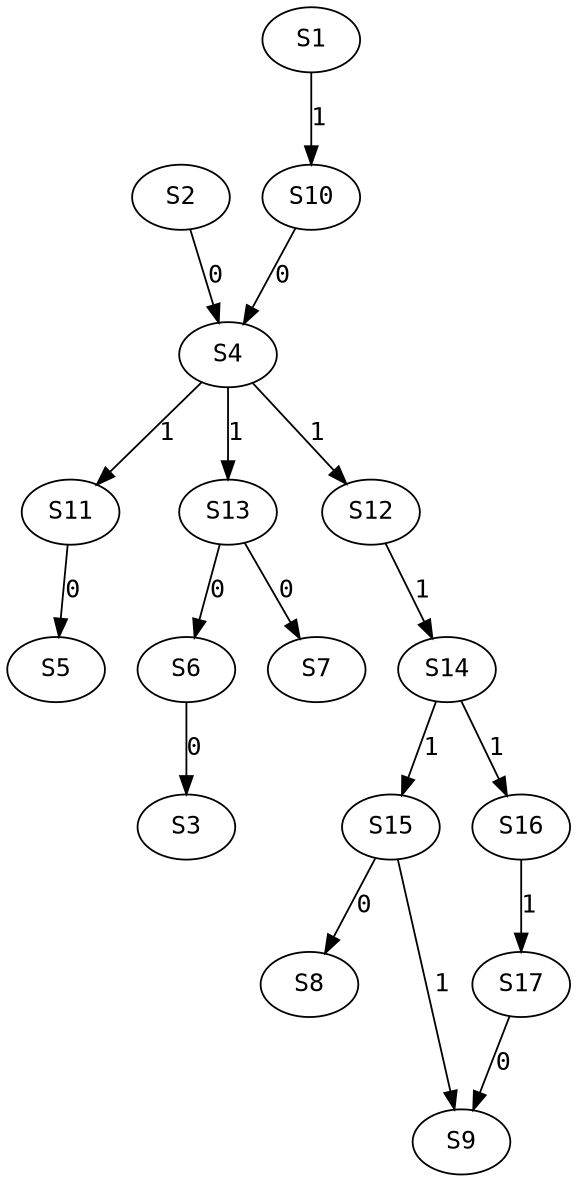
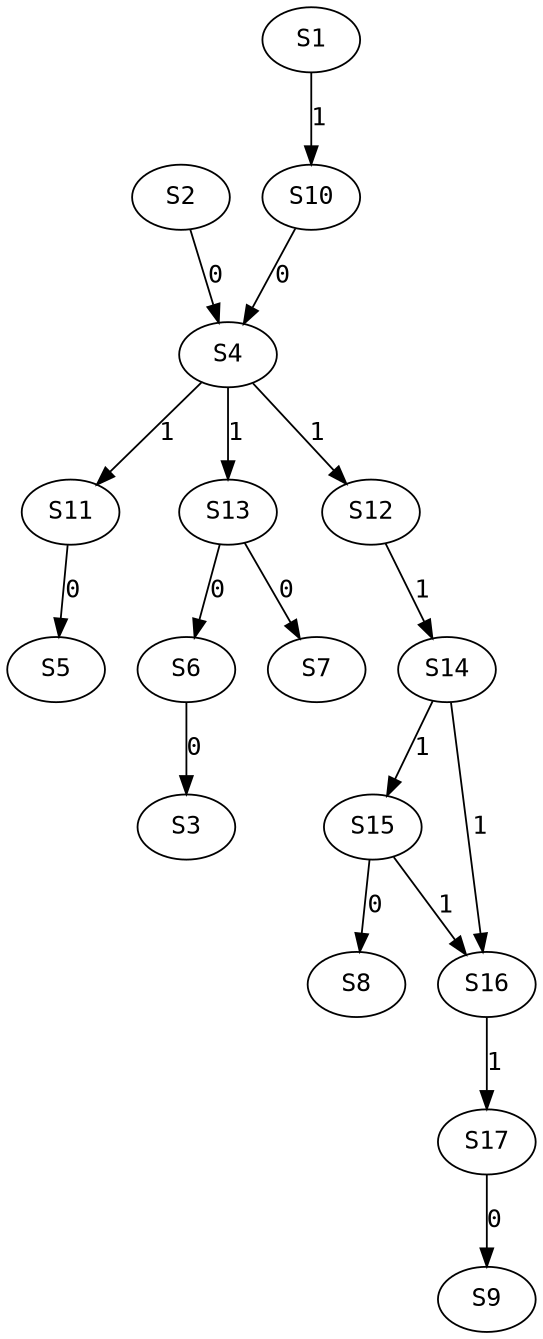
edge "S15" -> "S9": now "S15" -> "S16"
